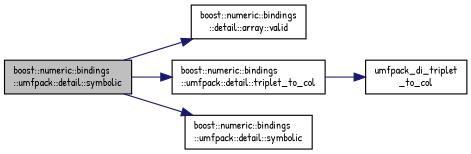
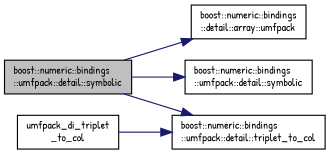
node "boost::numeric::bindings ::detail::array::valid": label "boost::numeric::bindings ::detail::array::valid" -> "boost::numeric::bindings ::detail::array::umfpack"
edge "boost::numeric::bindings ::umfpack::detail::triplet_to_col" -> "umfpack_di_triplet _to_col": reversed
